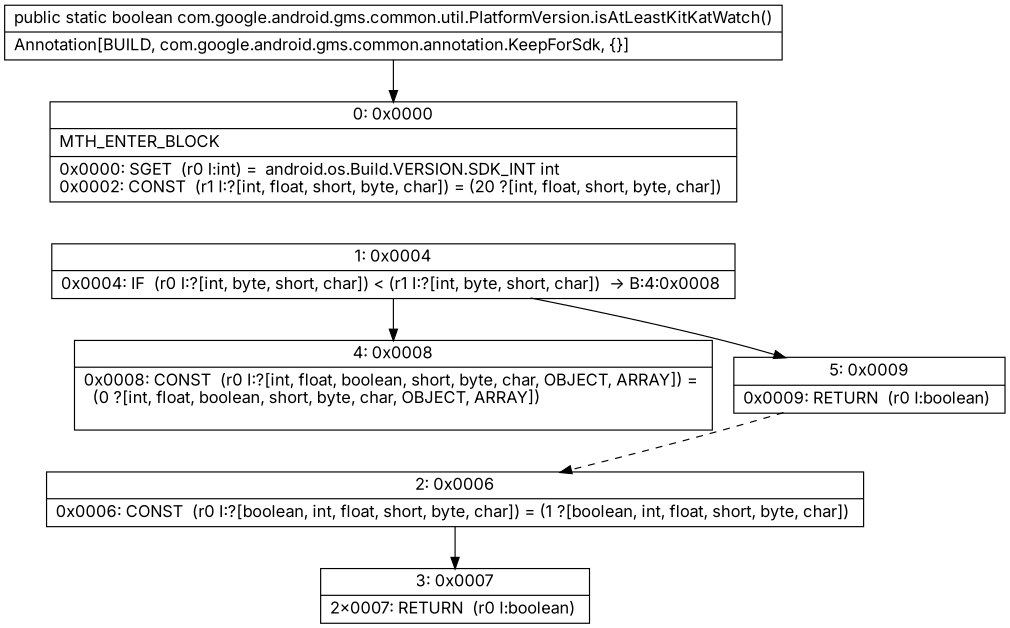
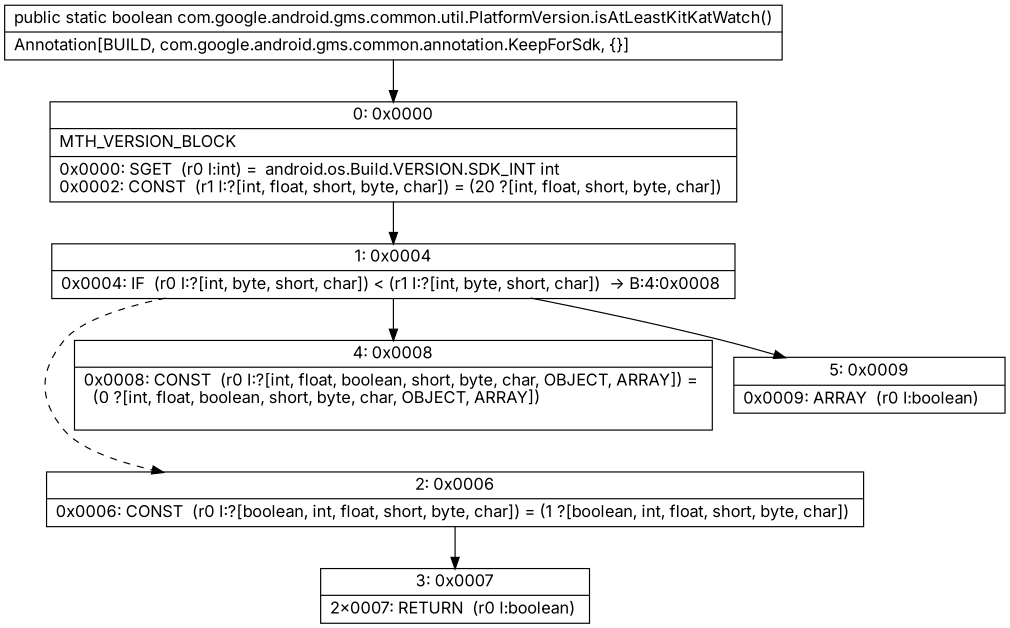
node "0: 0x0000": text "MTH_ENTER_BLOCK" -> "MTH_VERSION_BLOCK"
edge "0: 0x0000" -> "1: 0x0004": added
node "5: 0x0009": text "0x0009: RETURN  (r0 I:boolean)" -> "0x0009: ARRAY  (r0 I:boolean)"
edge "5: 0x0009" -> "2: 0x0006": now "1: 0x0004" -> "2: 0x0006"
